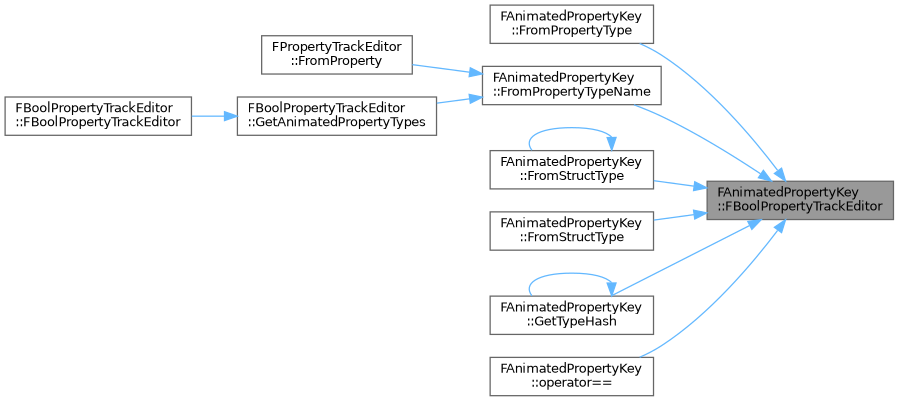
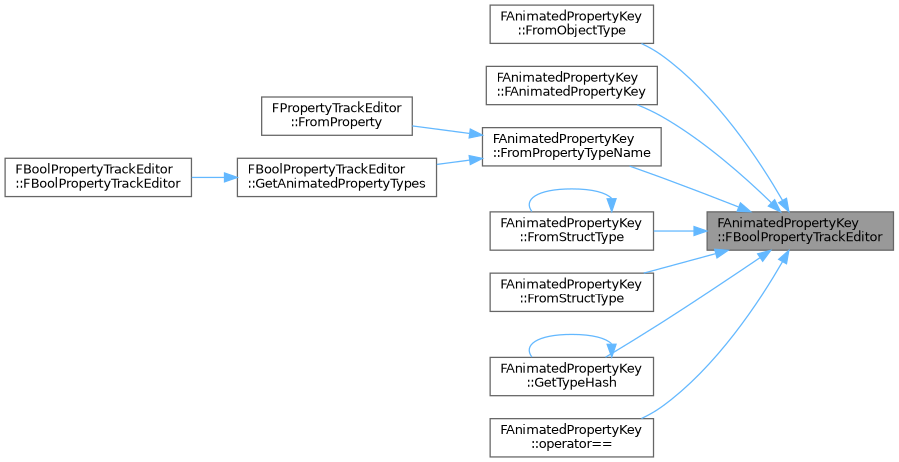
node "FAnimatedPropertyKey ::FromObjectType": added
node "FAnimatedPropertyKey ::FromPropertyType": label "FAnimatedPropertyKey ::FromPropertyType" -> "FAnimatedPropertyKey ::FAnimatedPropertyKey"
